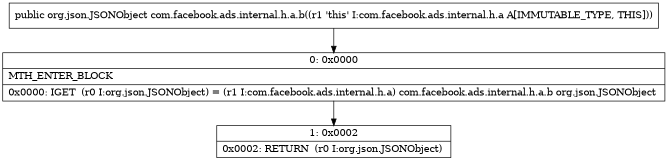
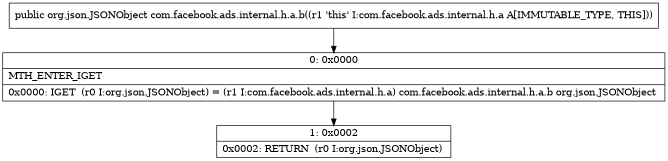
node "0: 0x0000": text "MTH_ENTER_BLOCK" -> "MTH_ENTER_IGET"
